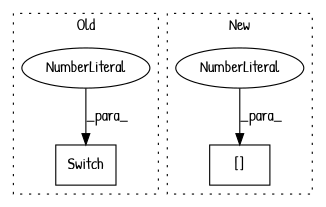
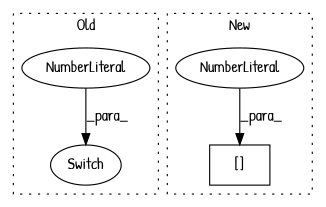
node "Switch": shape box -> ellipse
